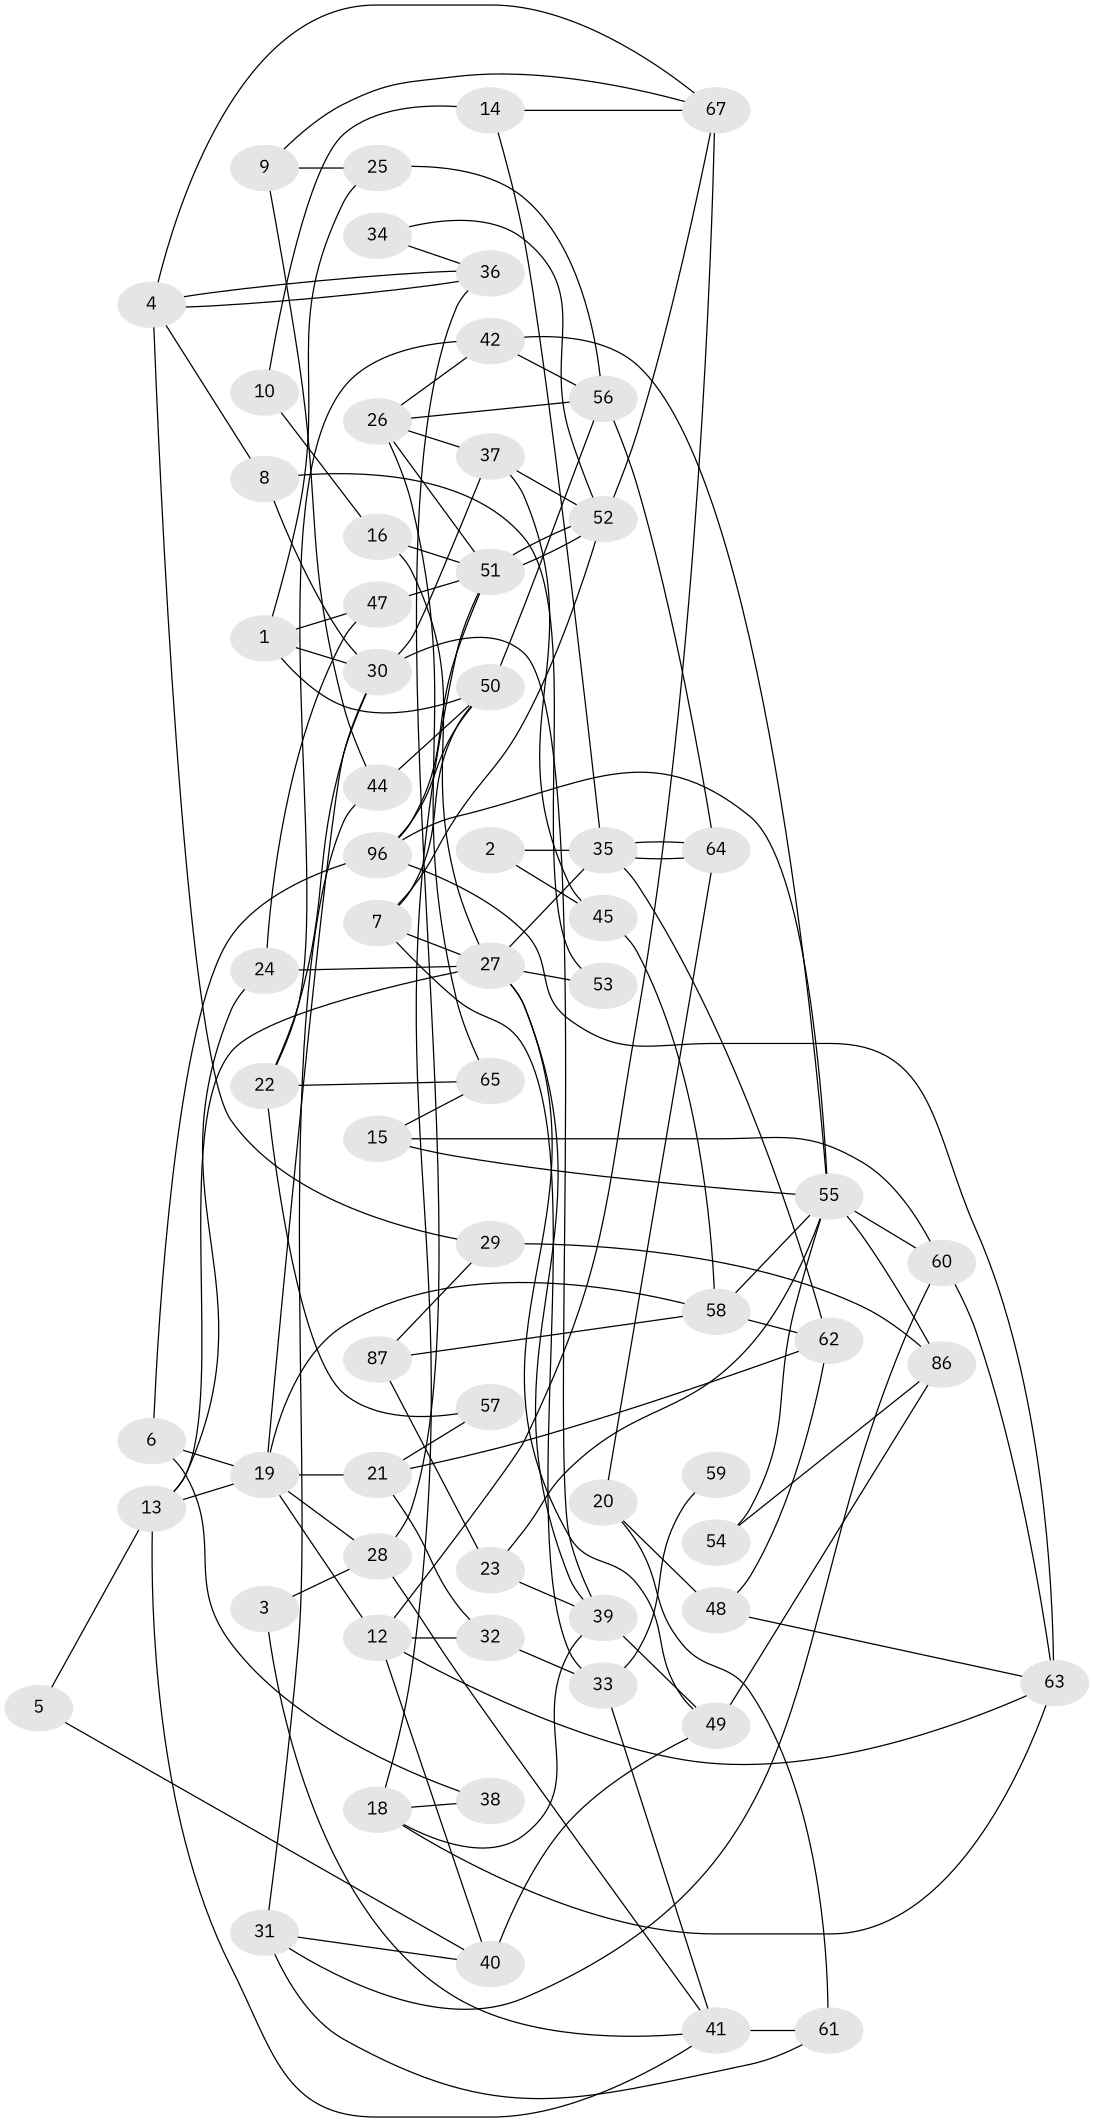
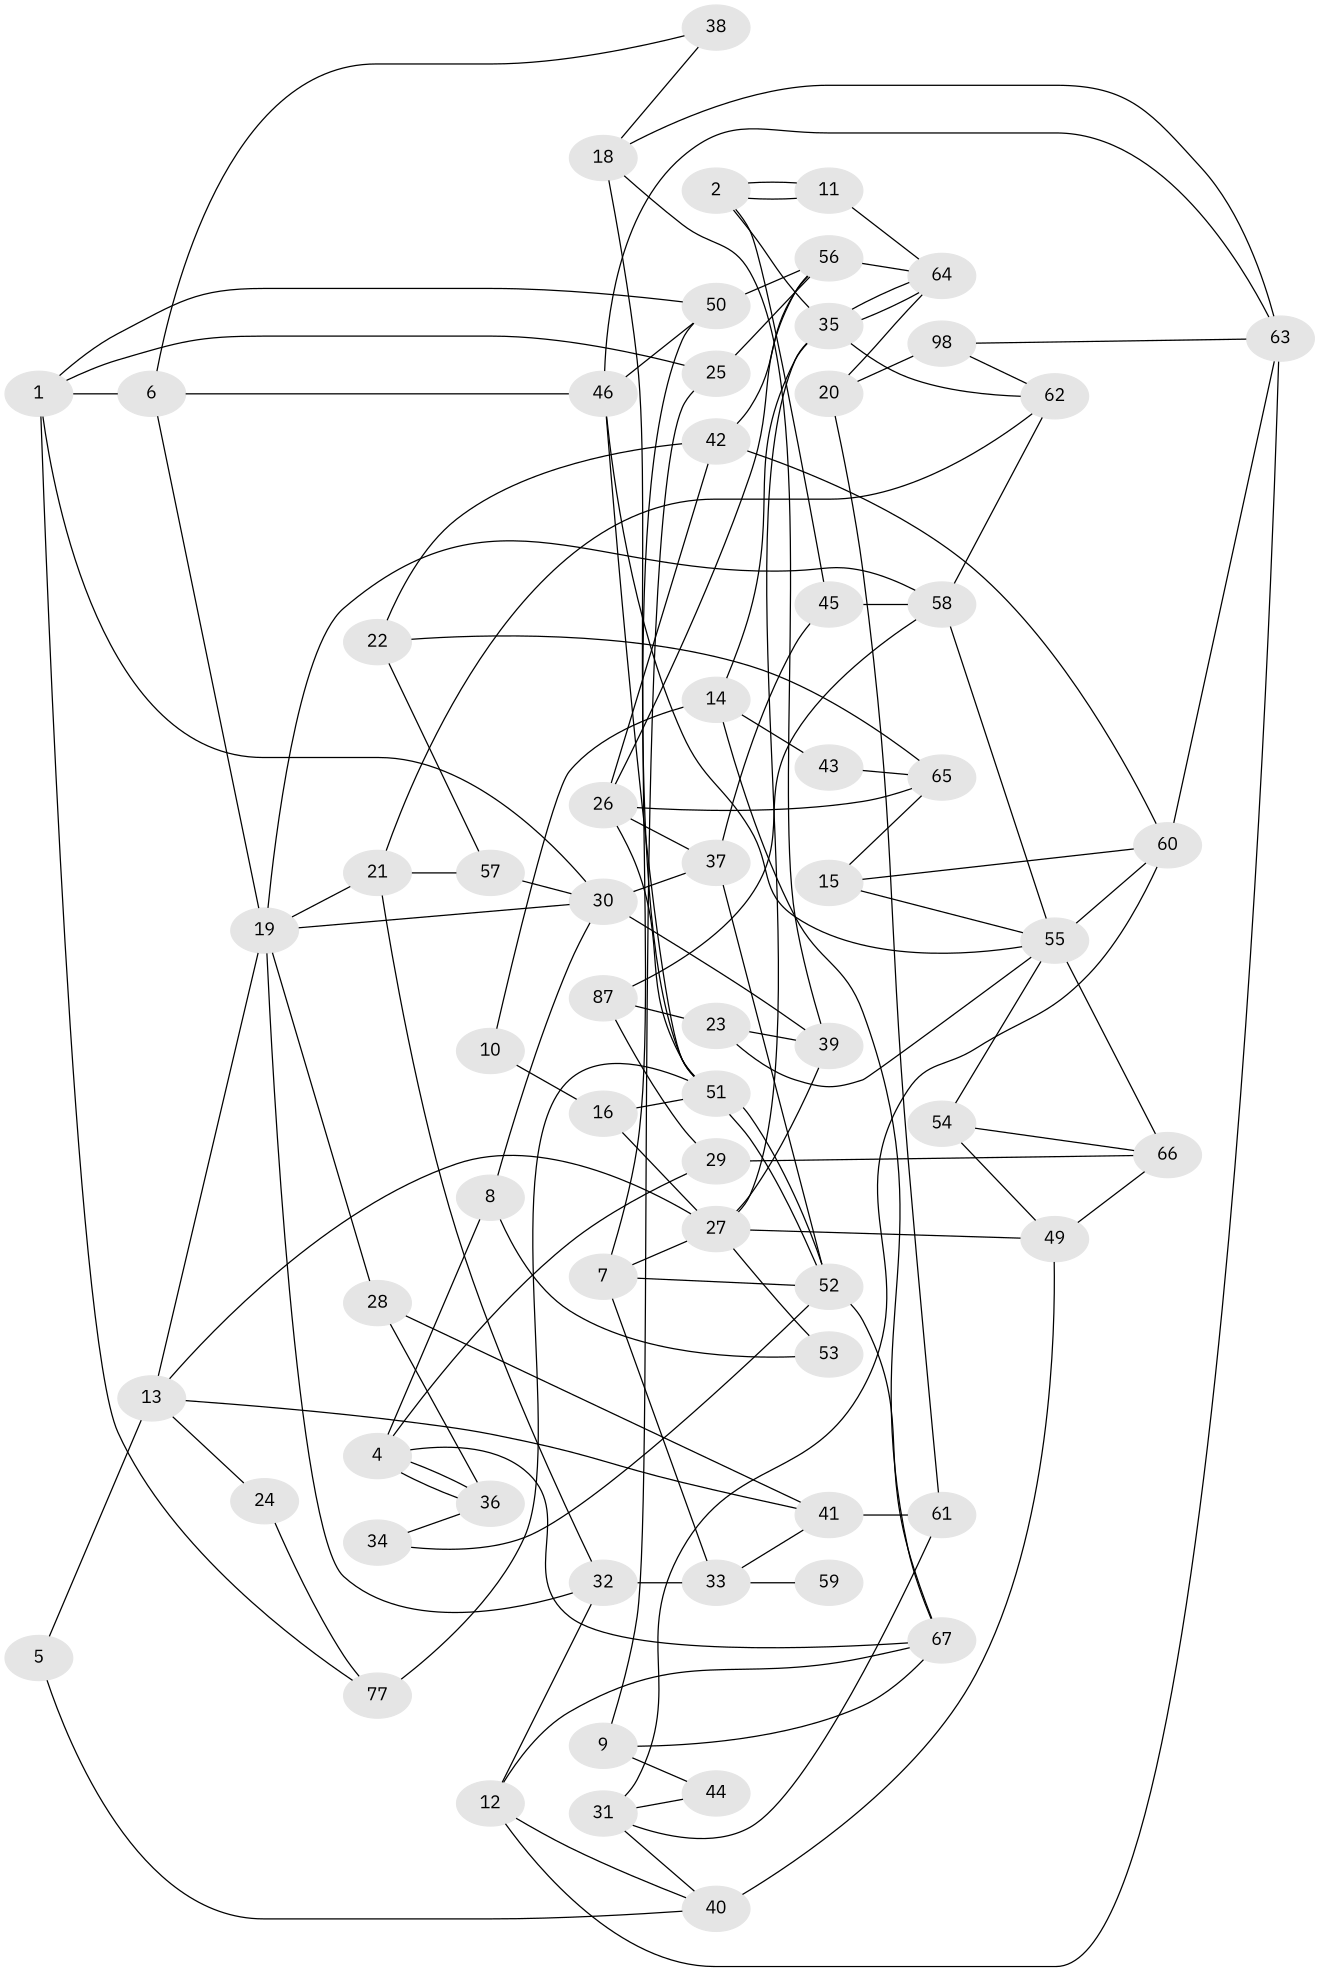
node "11": added
edge "1" -- "6": added
node "47": label "47" -> "77"
edge "42" -- "55": now "42" -- "60"
edge "50" -- "44": removed
node "43": added
node "96": label "96" -> "46"
edge "30" -- "22": now "30" -- "57"
edge "27" -- "24": removed
node "86": label "86" -> "66"
edge "19" -- "12": now "19" -- "32"
node "3": removed
node "48": label "48" -> "98"
edge "39" -- "49": now "54" -- "49"
